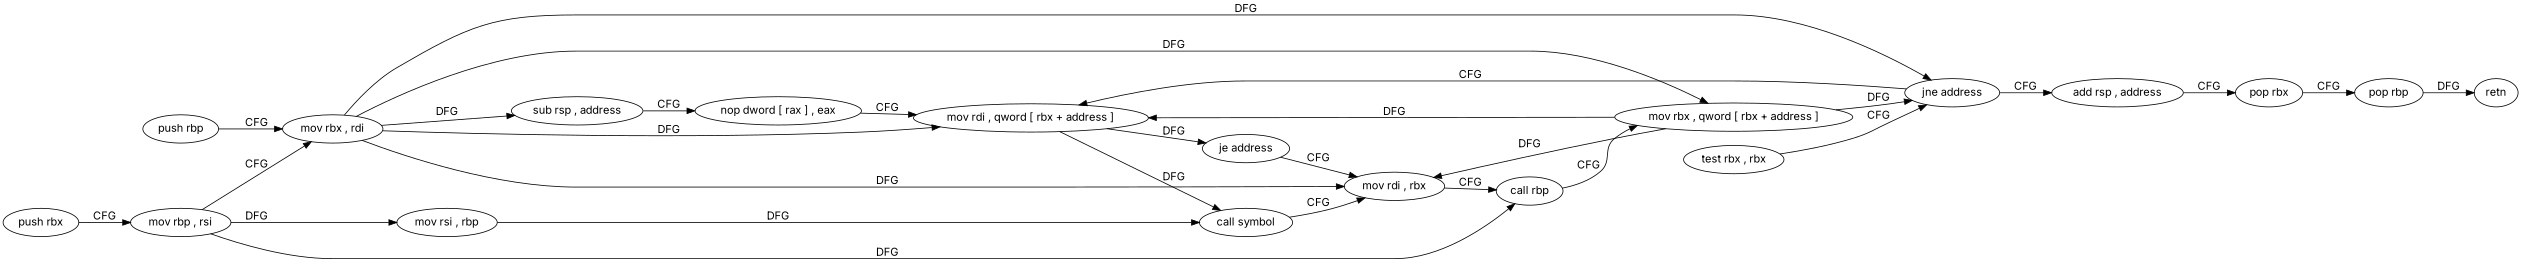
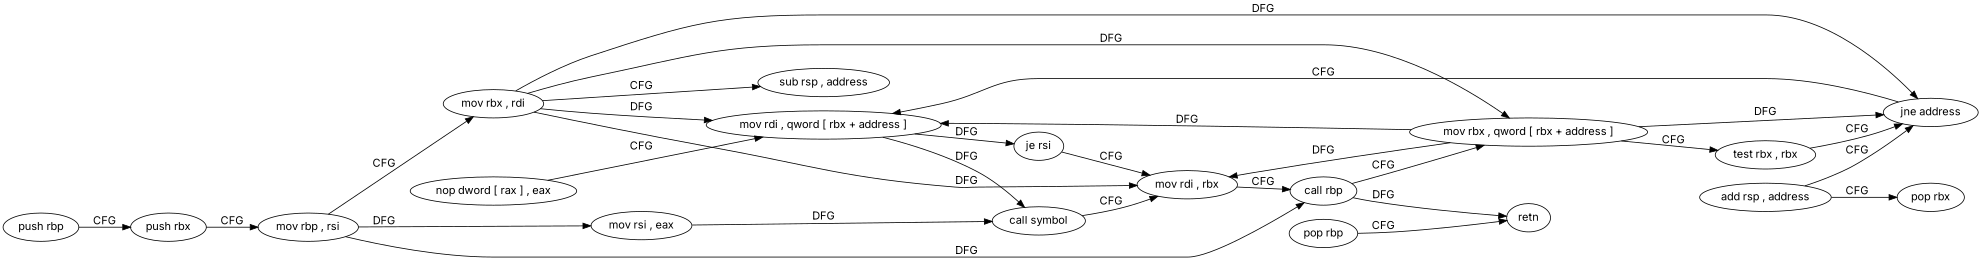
edge "pop rbp" -> "retn": label "DFG" -> "CFG"
edge "jne address" -> "add rsp , address": reversed
edge "pop rbx" -> "pop rbp": removed, label "CFG"
edge "sub rsp , address" -> "nop dword [ rax ] , eax": removed, label "CFG"
edge "mov rbx , rdi" -> "sub rsp , address": label "DFG" -> "CFG"
edge "push rbp" -> "mov rbx , rdi": now "push rbp" -> "push rbx"
edge "mov rbx , qword [ rbx + address ]" -> "test rbx , rbx": added, label "CFG"
node "je address": label "je address" -> "je rsi"
edge "call rbp" -> "retn": added, label "DFG"
node "mov rsi , rbp": label "mov rsi , rbp" -> "mov rsi , eax"
